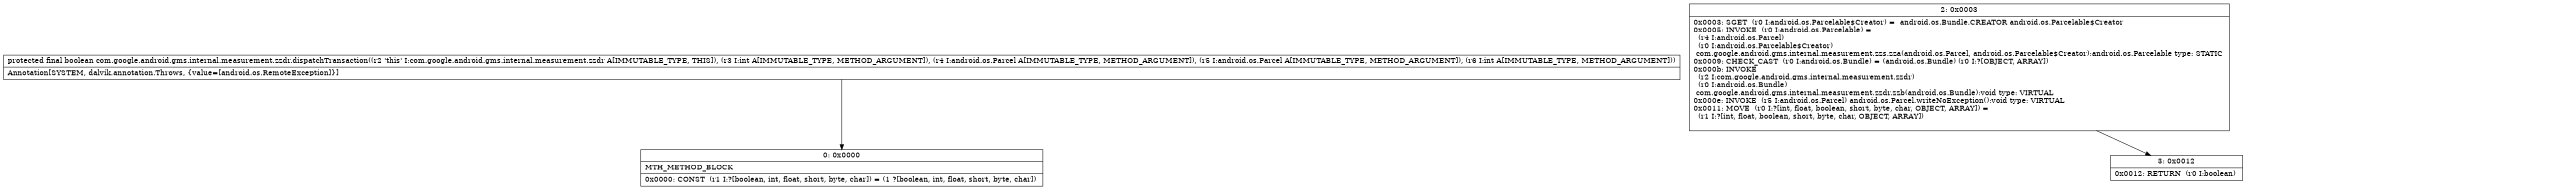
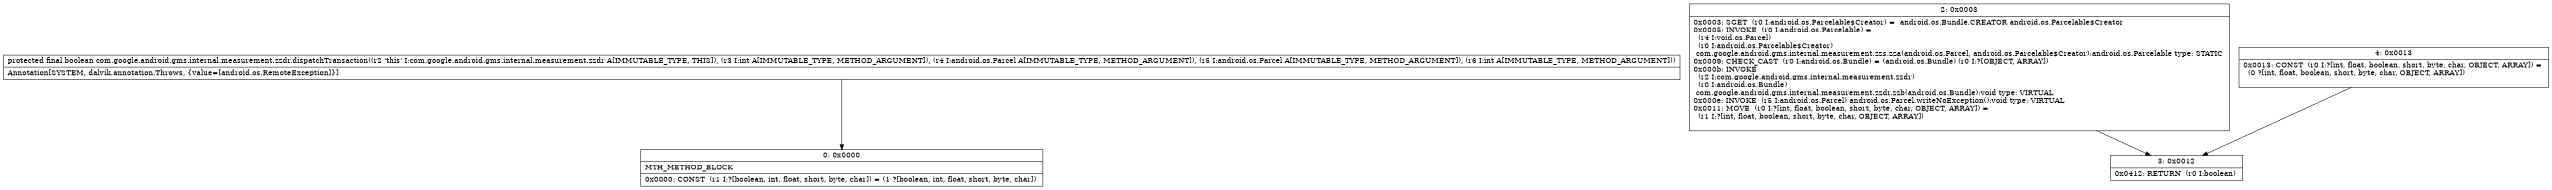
node "2: 0x0003": text "(r4 I:android.os.Parcel)" -> "(r4 I:void.os.Parcel)"
node "4: 0x0013": added
node "3: 0x0012": text "0x0012: RETURN  (r0 I:boolean)" -> "0x0412: RETURN  (r0 I:boolean)"
